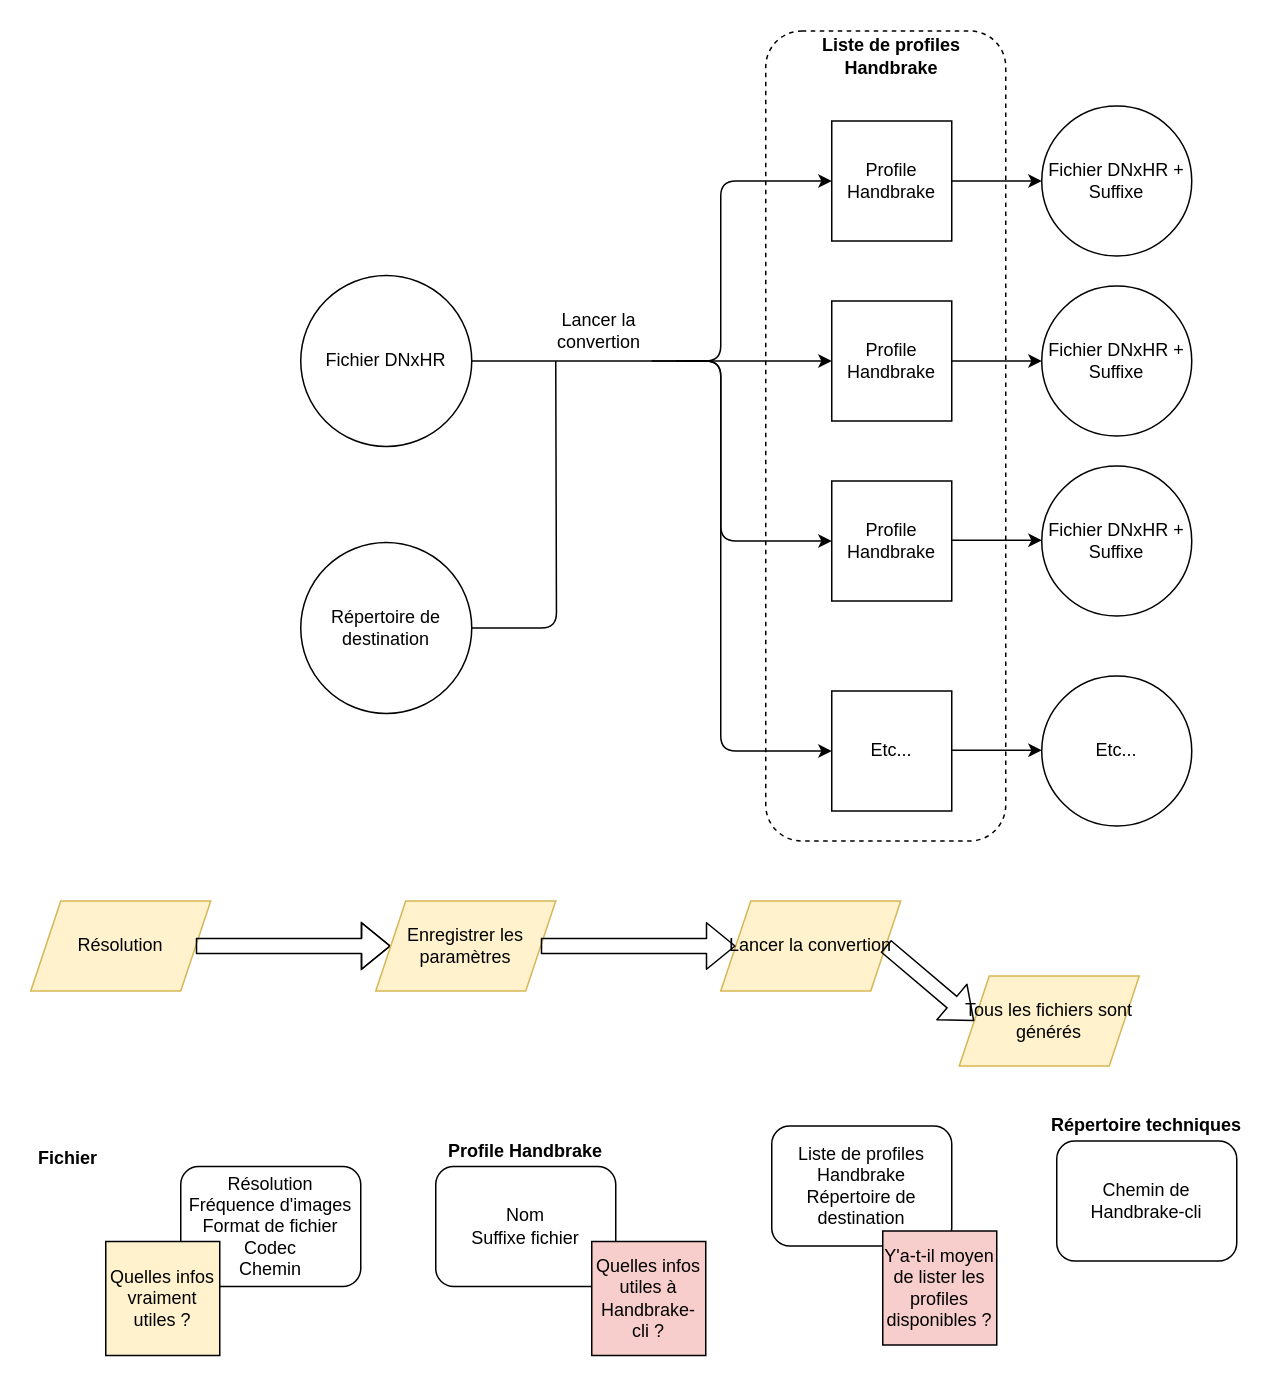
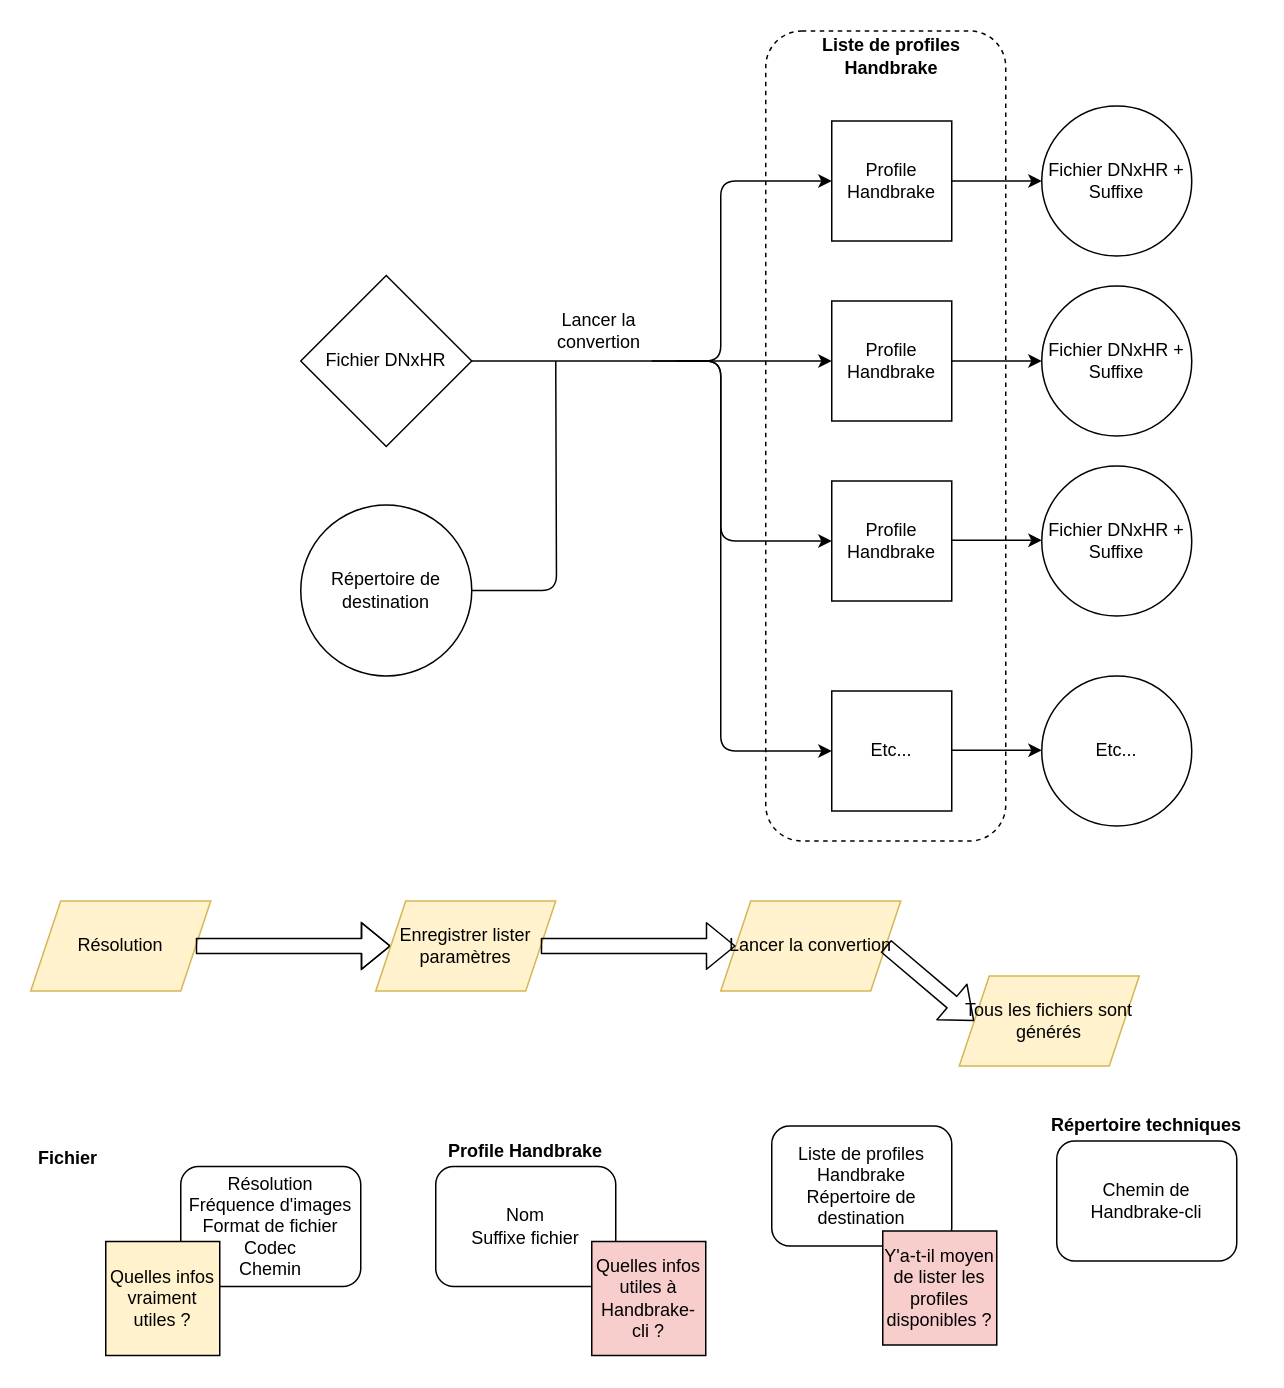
node "Fichier DNxHR": shape ellipse -> diamond
node "Répertoire de destination": moved (386, 628) -> (386, 590)
node "Enregistrer les paramètres": label "Enregistrer les paramètres" -> "Enregistrer lister paramètres"
